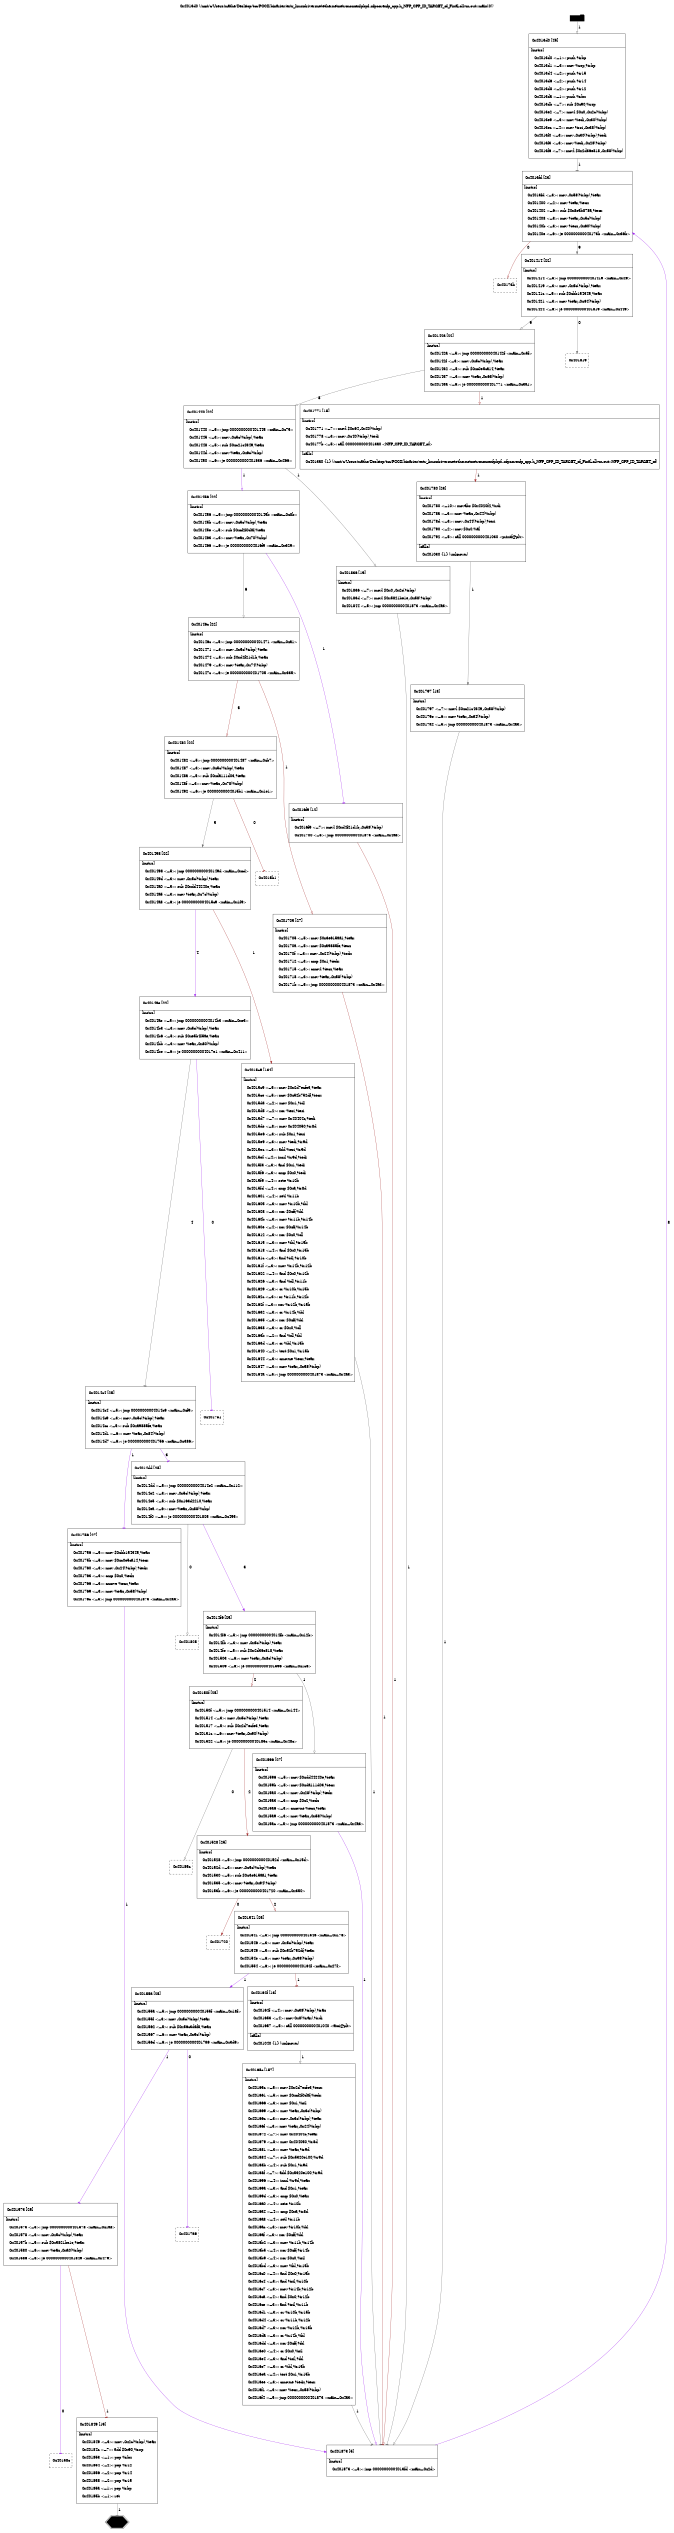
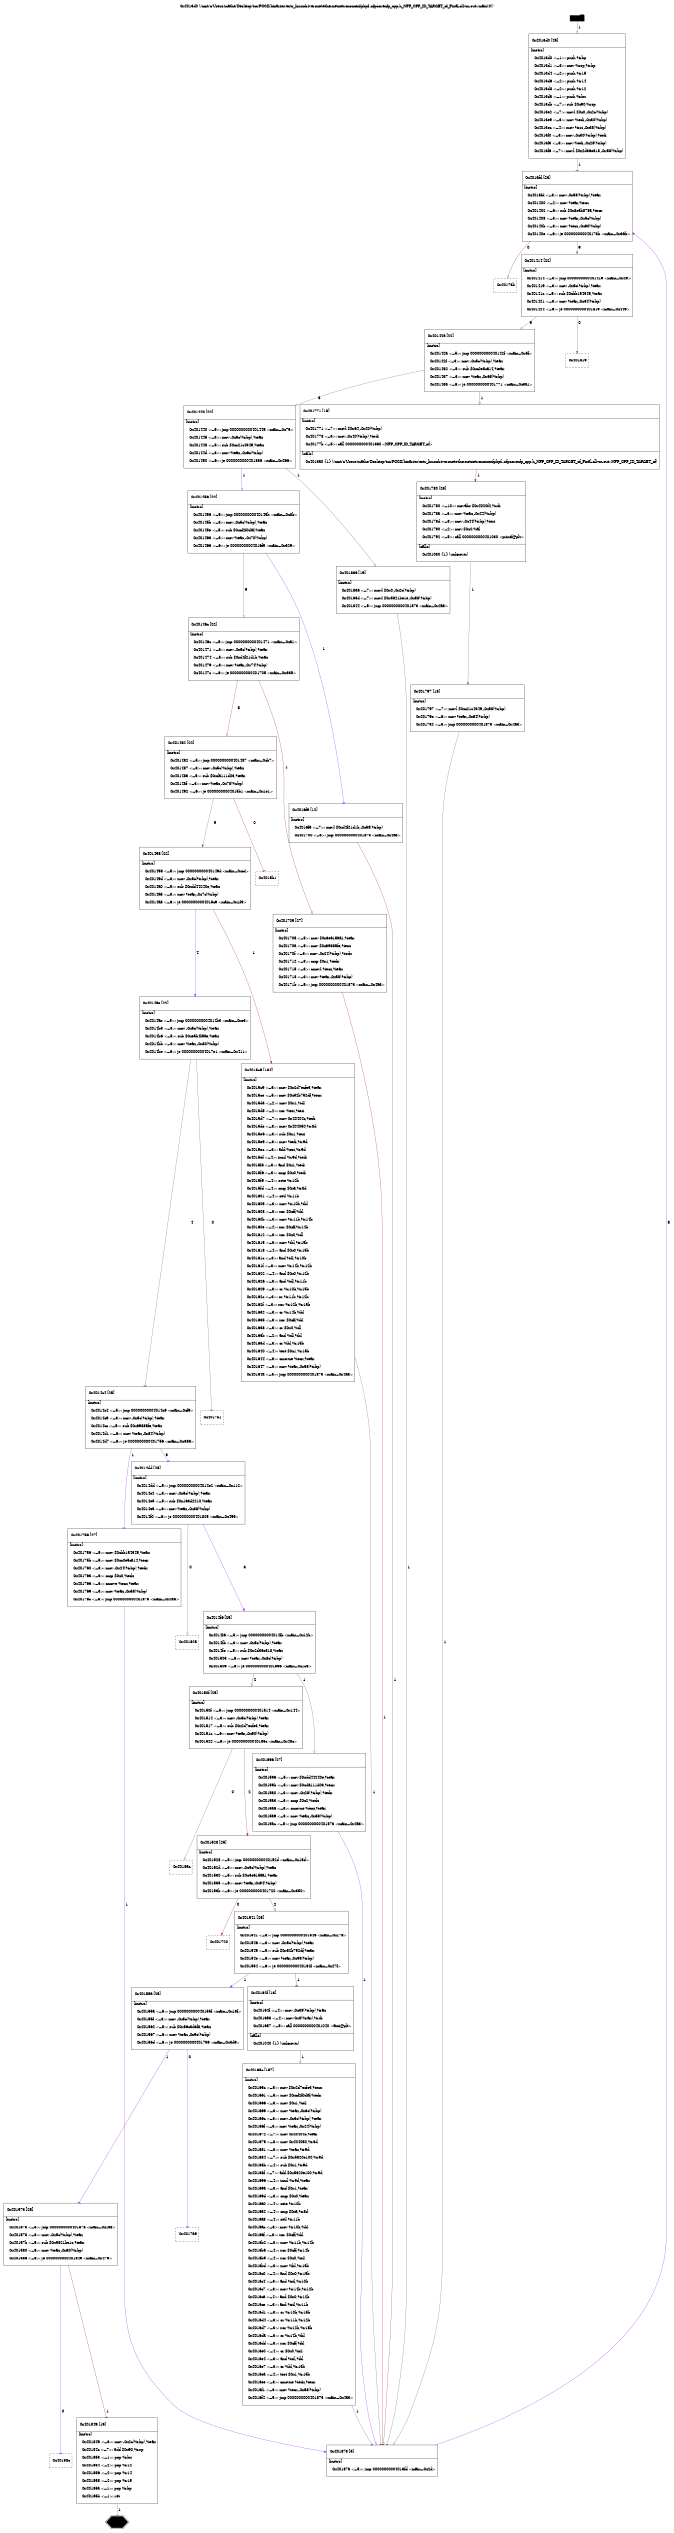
edge "0x4014ae [22]" -> "0x4017e1": color purple -> gray40
